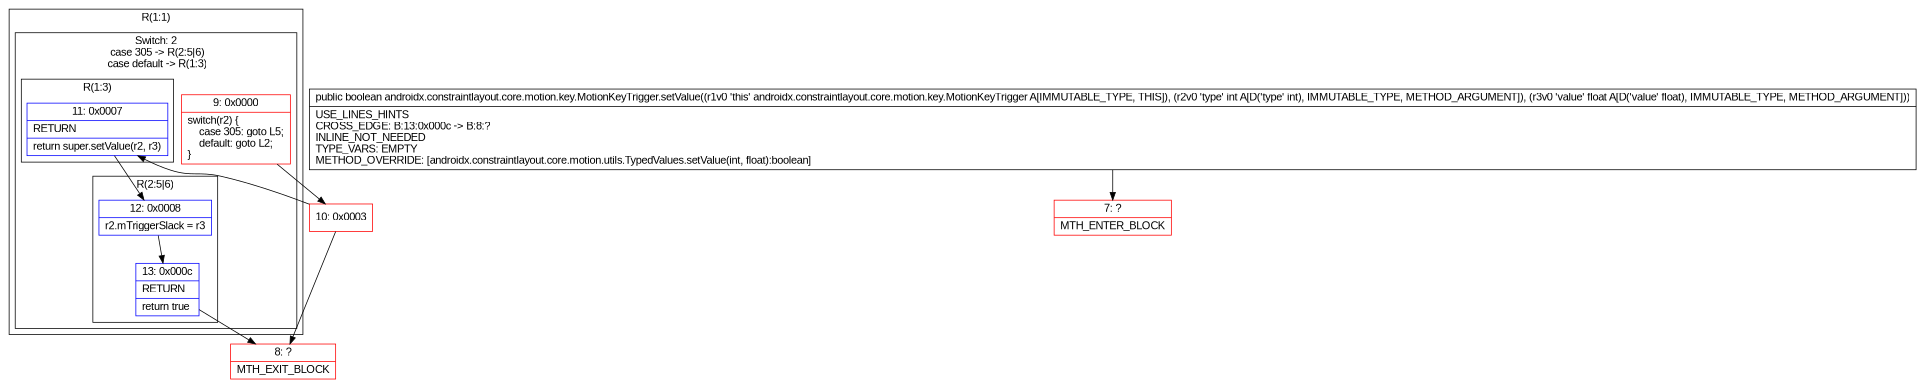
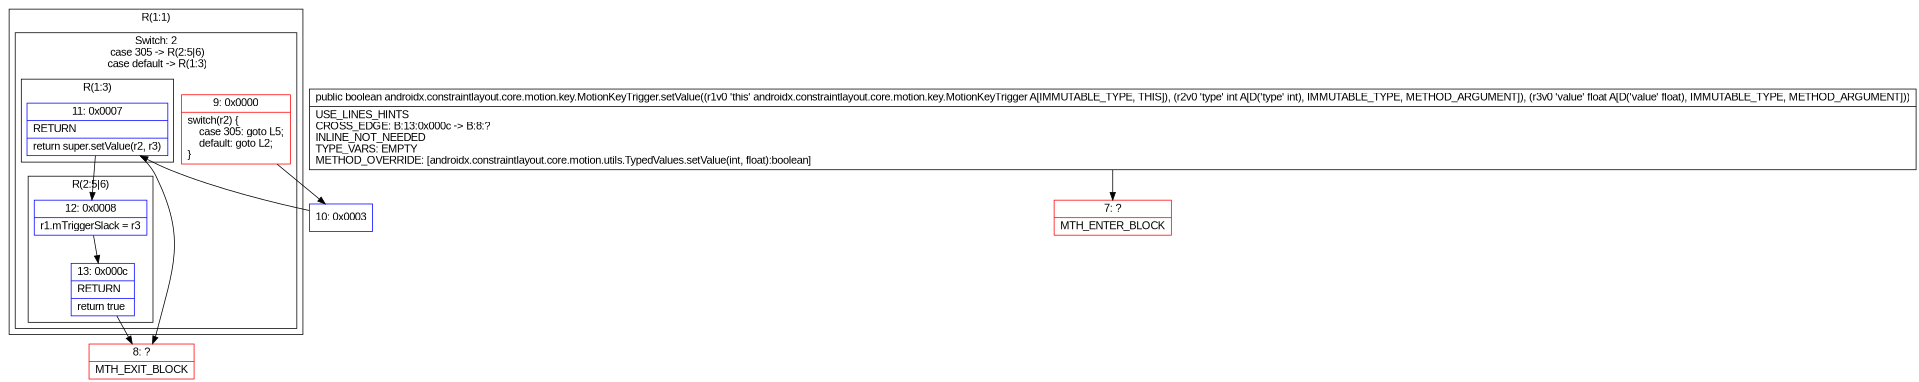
node "10: 0x0003": color red -> blue
node "12: 0x0008": text "r2.mTriggerSlack = r3" -> "r1.mTriggerSlack = r3"
edge "10: 0x0003" -> "8: ?": now "11: 0x0007" -> "8: ?"
